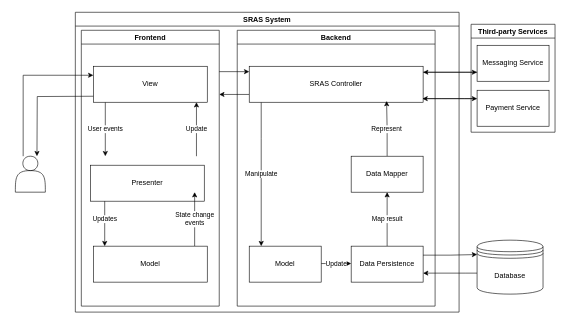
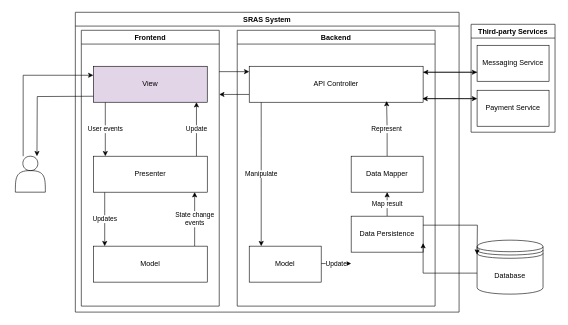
node "View": fillcolor #ffffff -> #e1d5e7
node "SRAS Controller": label "SRAS Controller" -> "API Controller"
node "Presenter": moved (147, 183) -> (150, 174)
node "Data Persistence": moved (387, 264) -> (387, 234)
